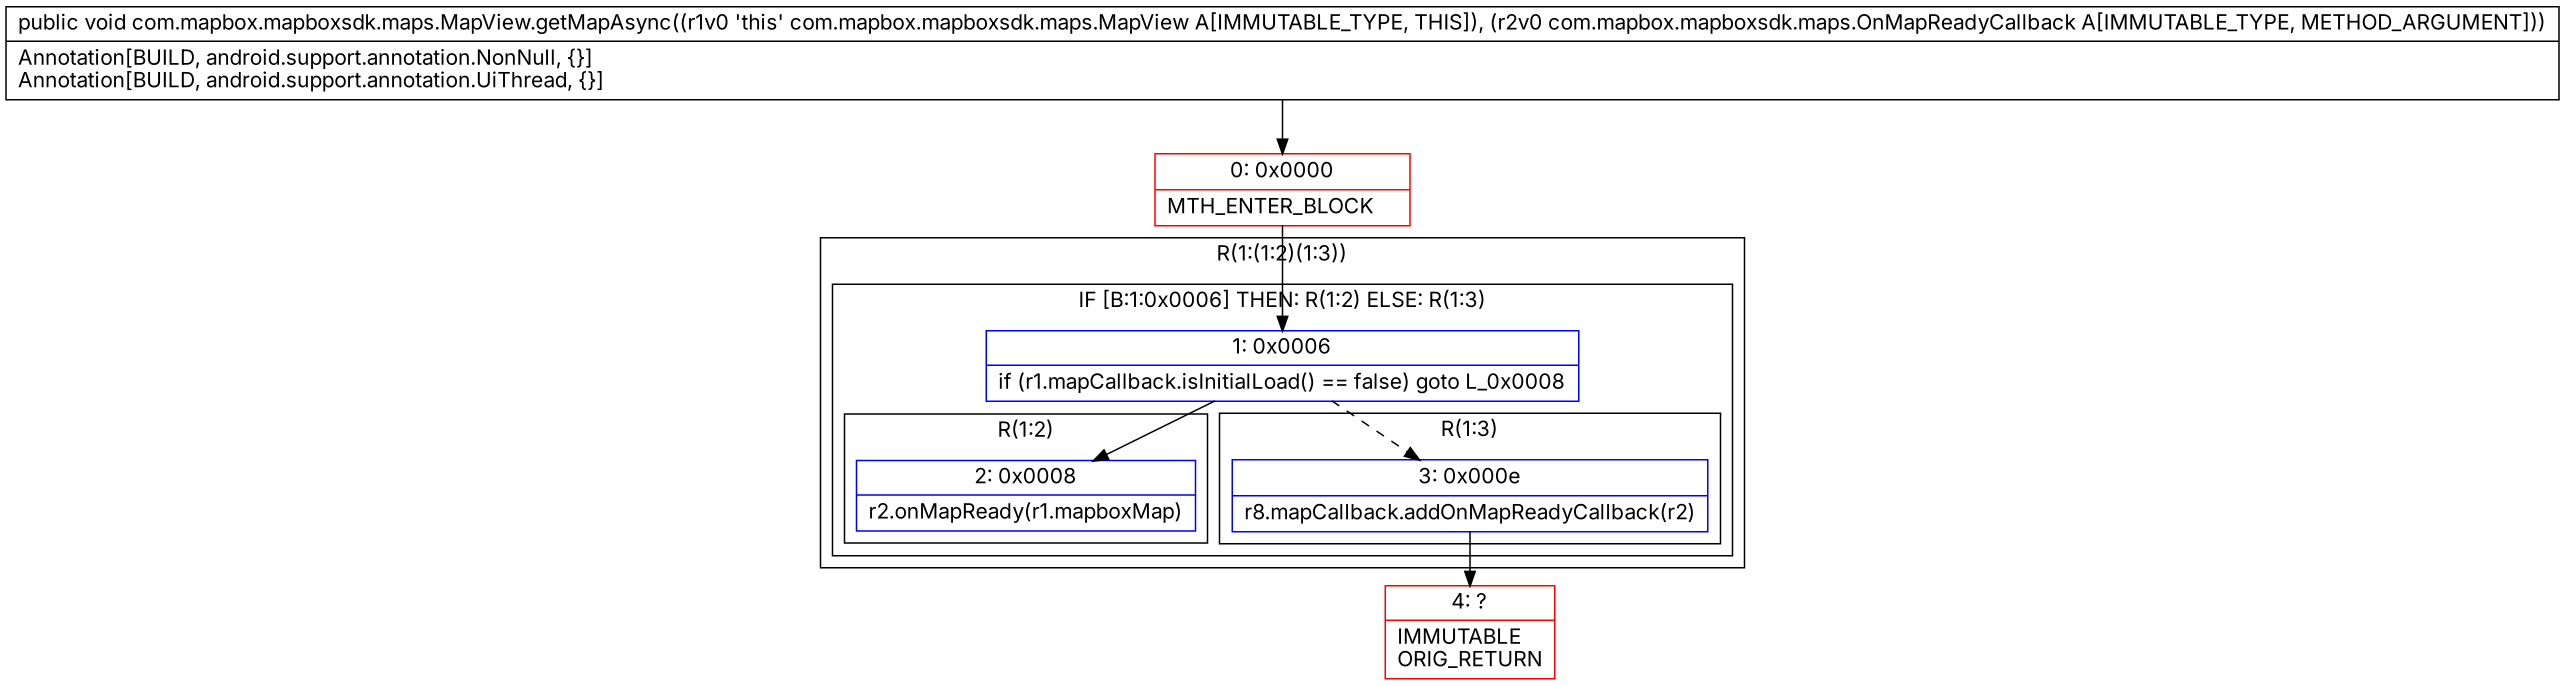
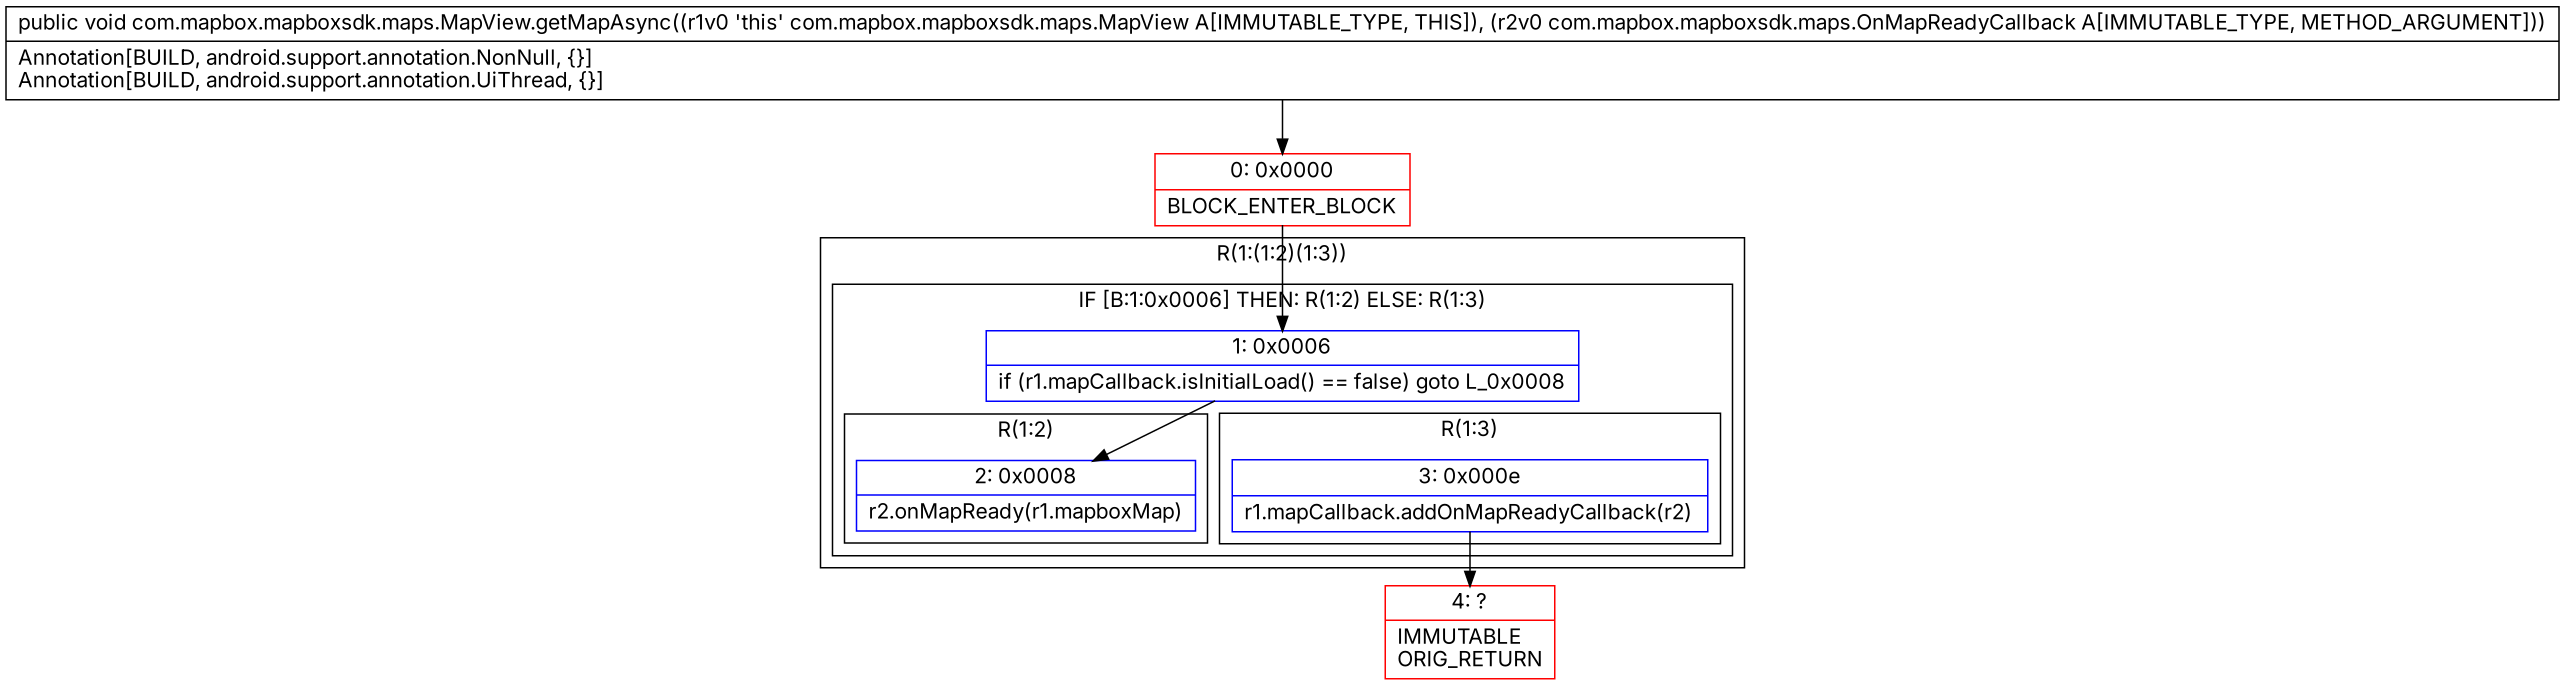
node "0: 0x0000": text "MTH_ENTER_BLOCK" -> "BLOCK_ENTER_BLOCK"
edge "1: 0x0006" -> "3: 0x000e": removed
node "3: 0x000e": text "r8.mapCallback.addOnMapReadyCallback(r2)" -> "r1.mapCallback.addOnMapReadyCallback(r2)"
